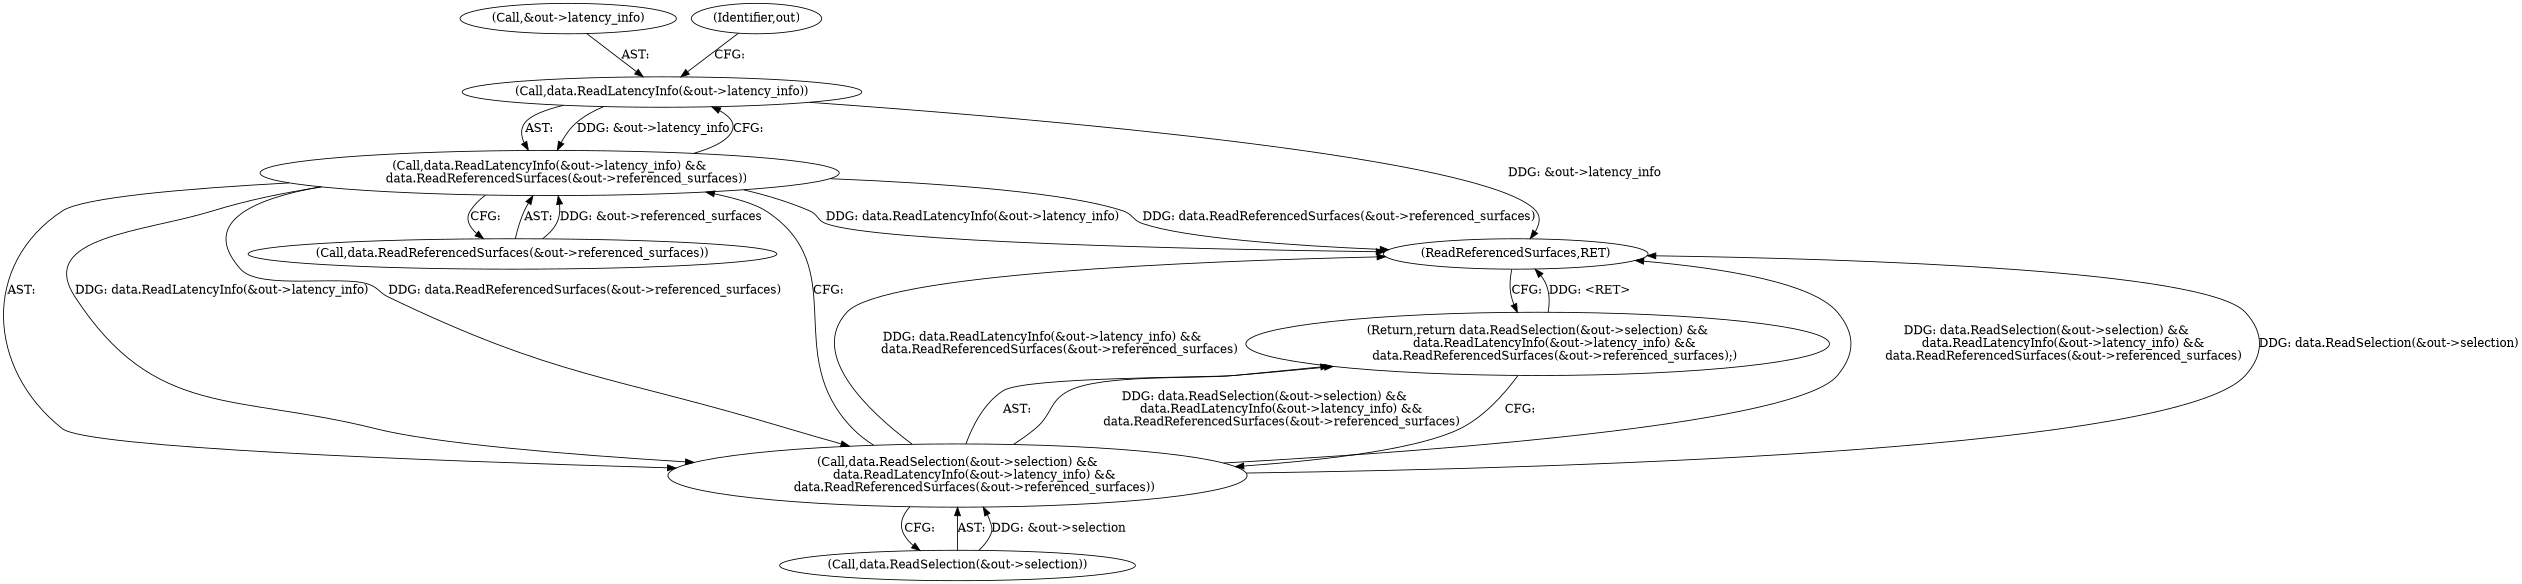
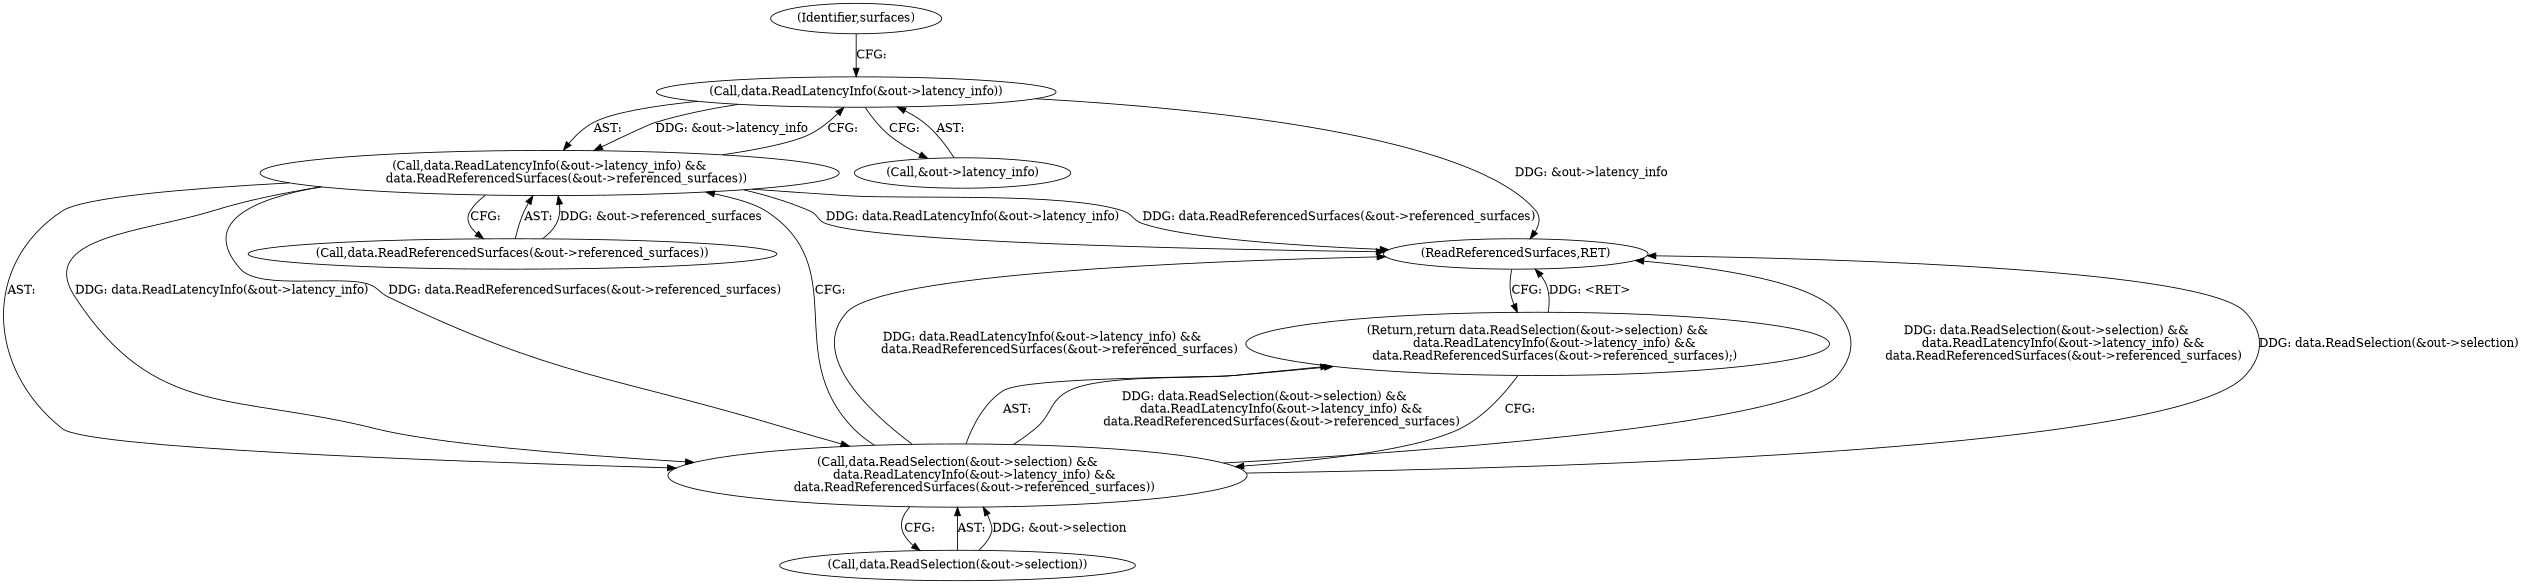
node "(Identifier,out)": label "(Identifier,out)" -> "(Identifier,surfaces)"
edge "(Call,data.ReadLatencyInfo(&out->latency_info))" -> "(Call,&out->latency_info)": added, label "CFG:"
